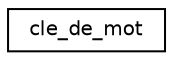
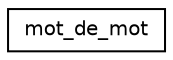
node "cle_de_mot": label "cle_de_mot" -> "mot_de_mot"
